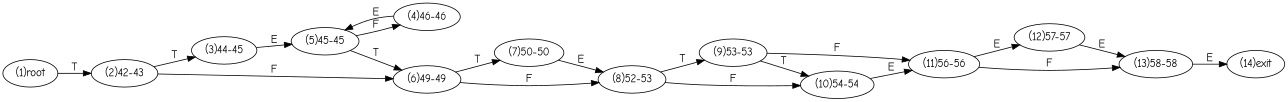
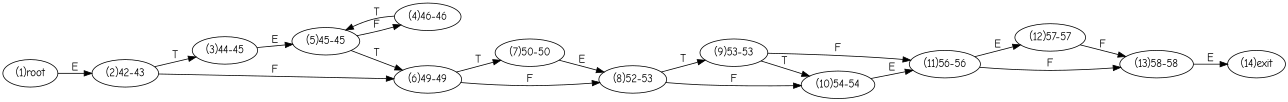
edge "(4)46-46" -> "(5)45-45": label "E" -> "T"
edge "(12)57-57" -> "(13)58-58": label "E" -> "F"
edge "(1)root" -> "(2)42-43": label "T" -> "E"
